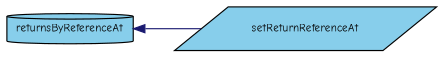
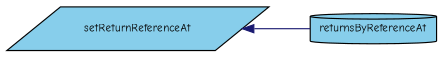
edge "setReturnReferenceAt" -> "returnsByReferenceAt": reversed
